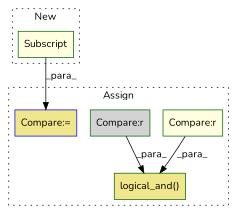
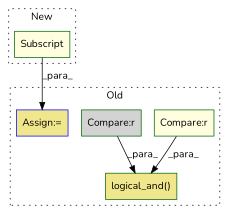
cluster "Assign": label "Assign" -> "Old"
node "Compare:=": label "Compare:=" -> "Assign:="
